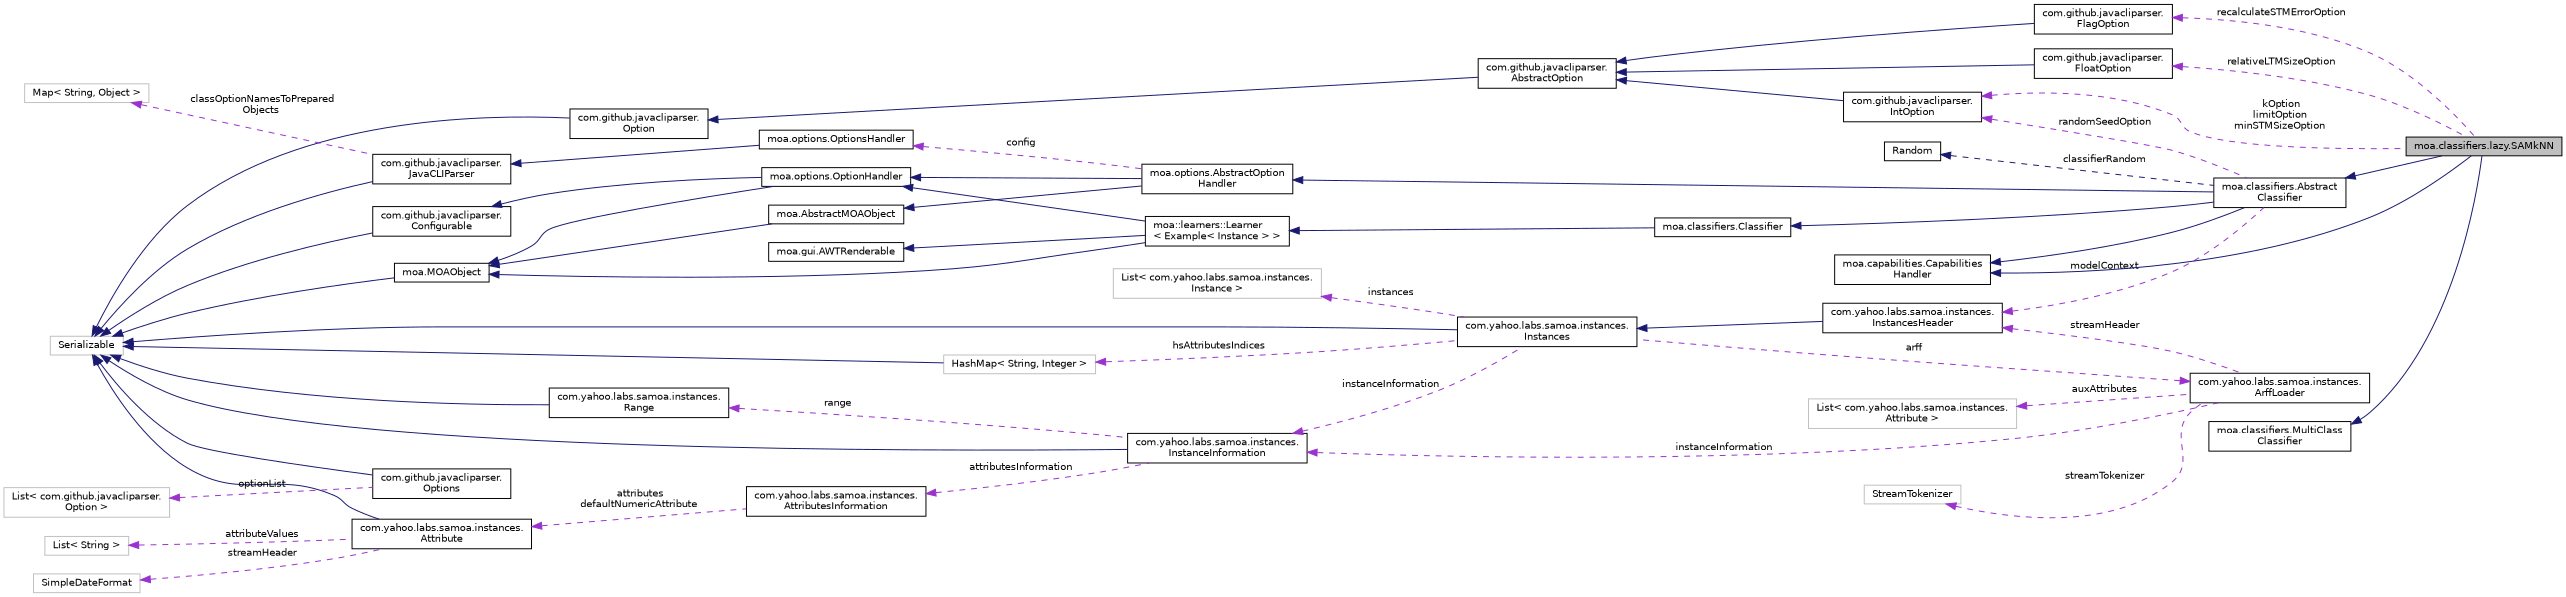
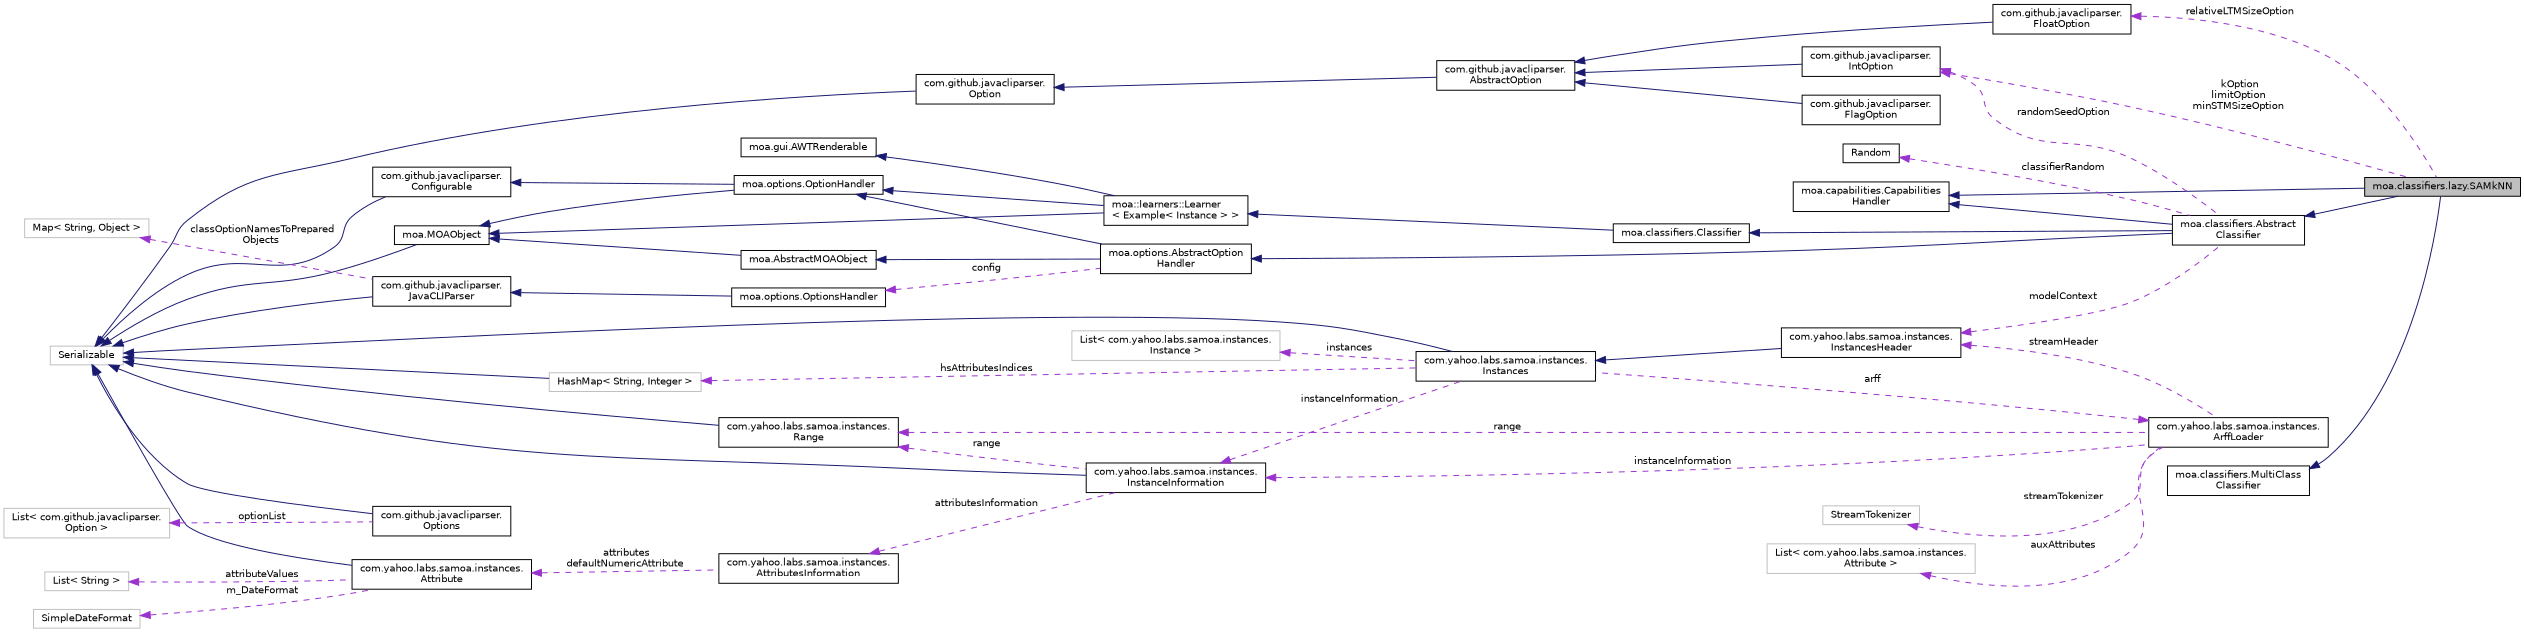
edge "moa.classifiers.lazy.SAMkNN" -> "com.github.javacliparser. FlagOption": removed, label "recalculateSTMErrorOption"
edge "moa.classifiers.Abstract Classifier" -> "Random": color midnightblue -> darkorchid3
edge "com.yahoo.labs.samoa.instances. ArffLoader" -> "com.yahoo.labs.samoa.instances. Range": added, label "range"
edge "com.yahoo.labs.samoa.instances. Attribute" -> "SimpleDateFormat": label " streamHeader" -> " m_DateFormat"
